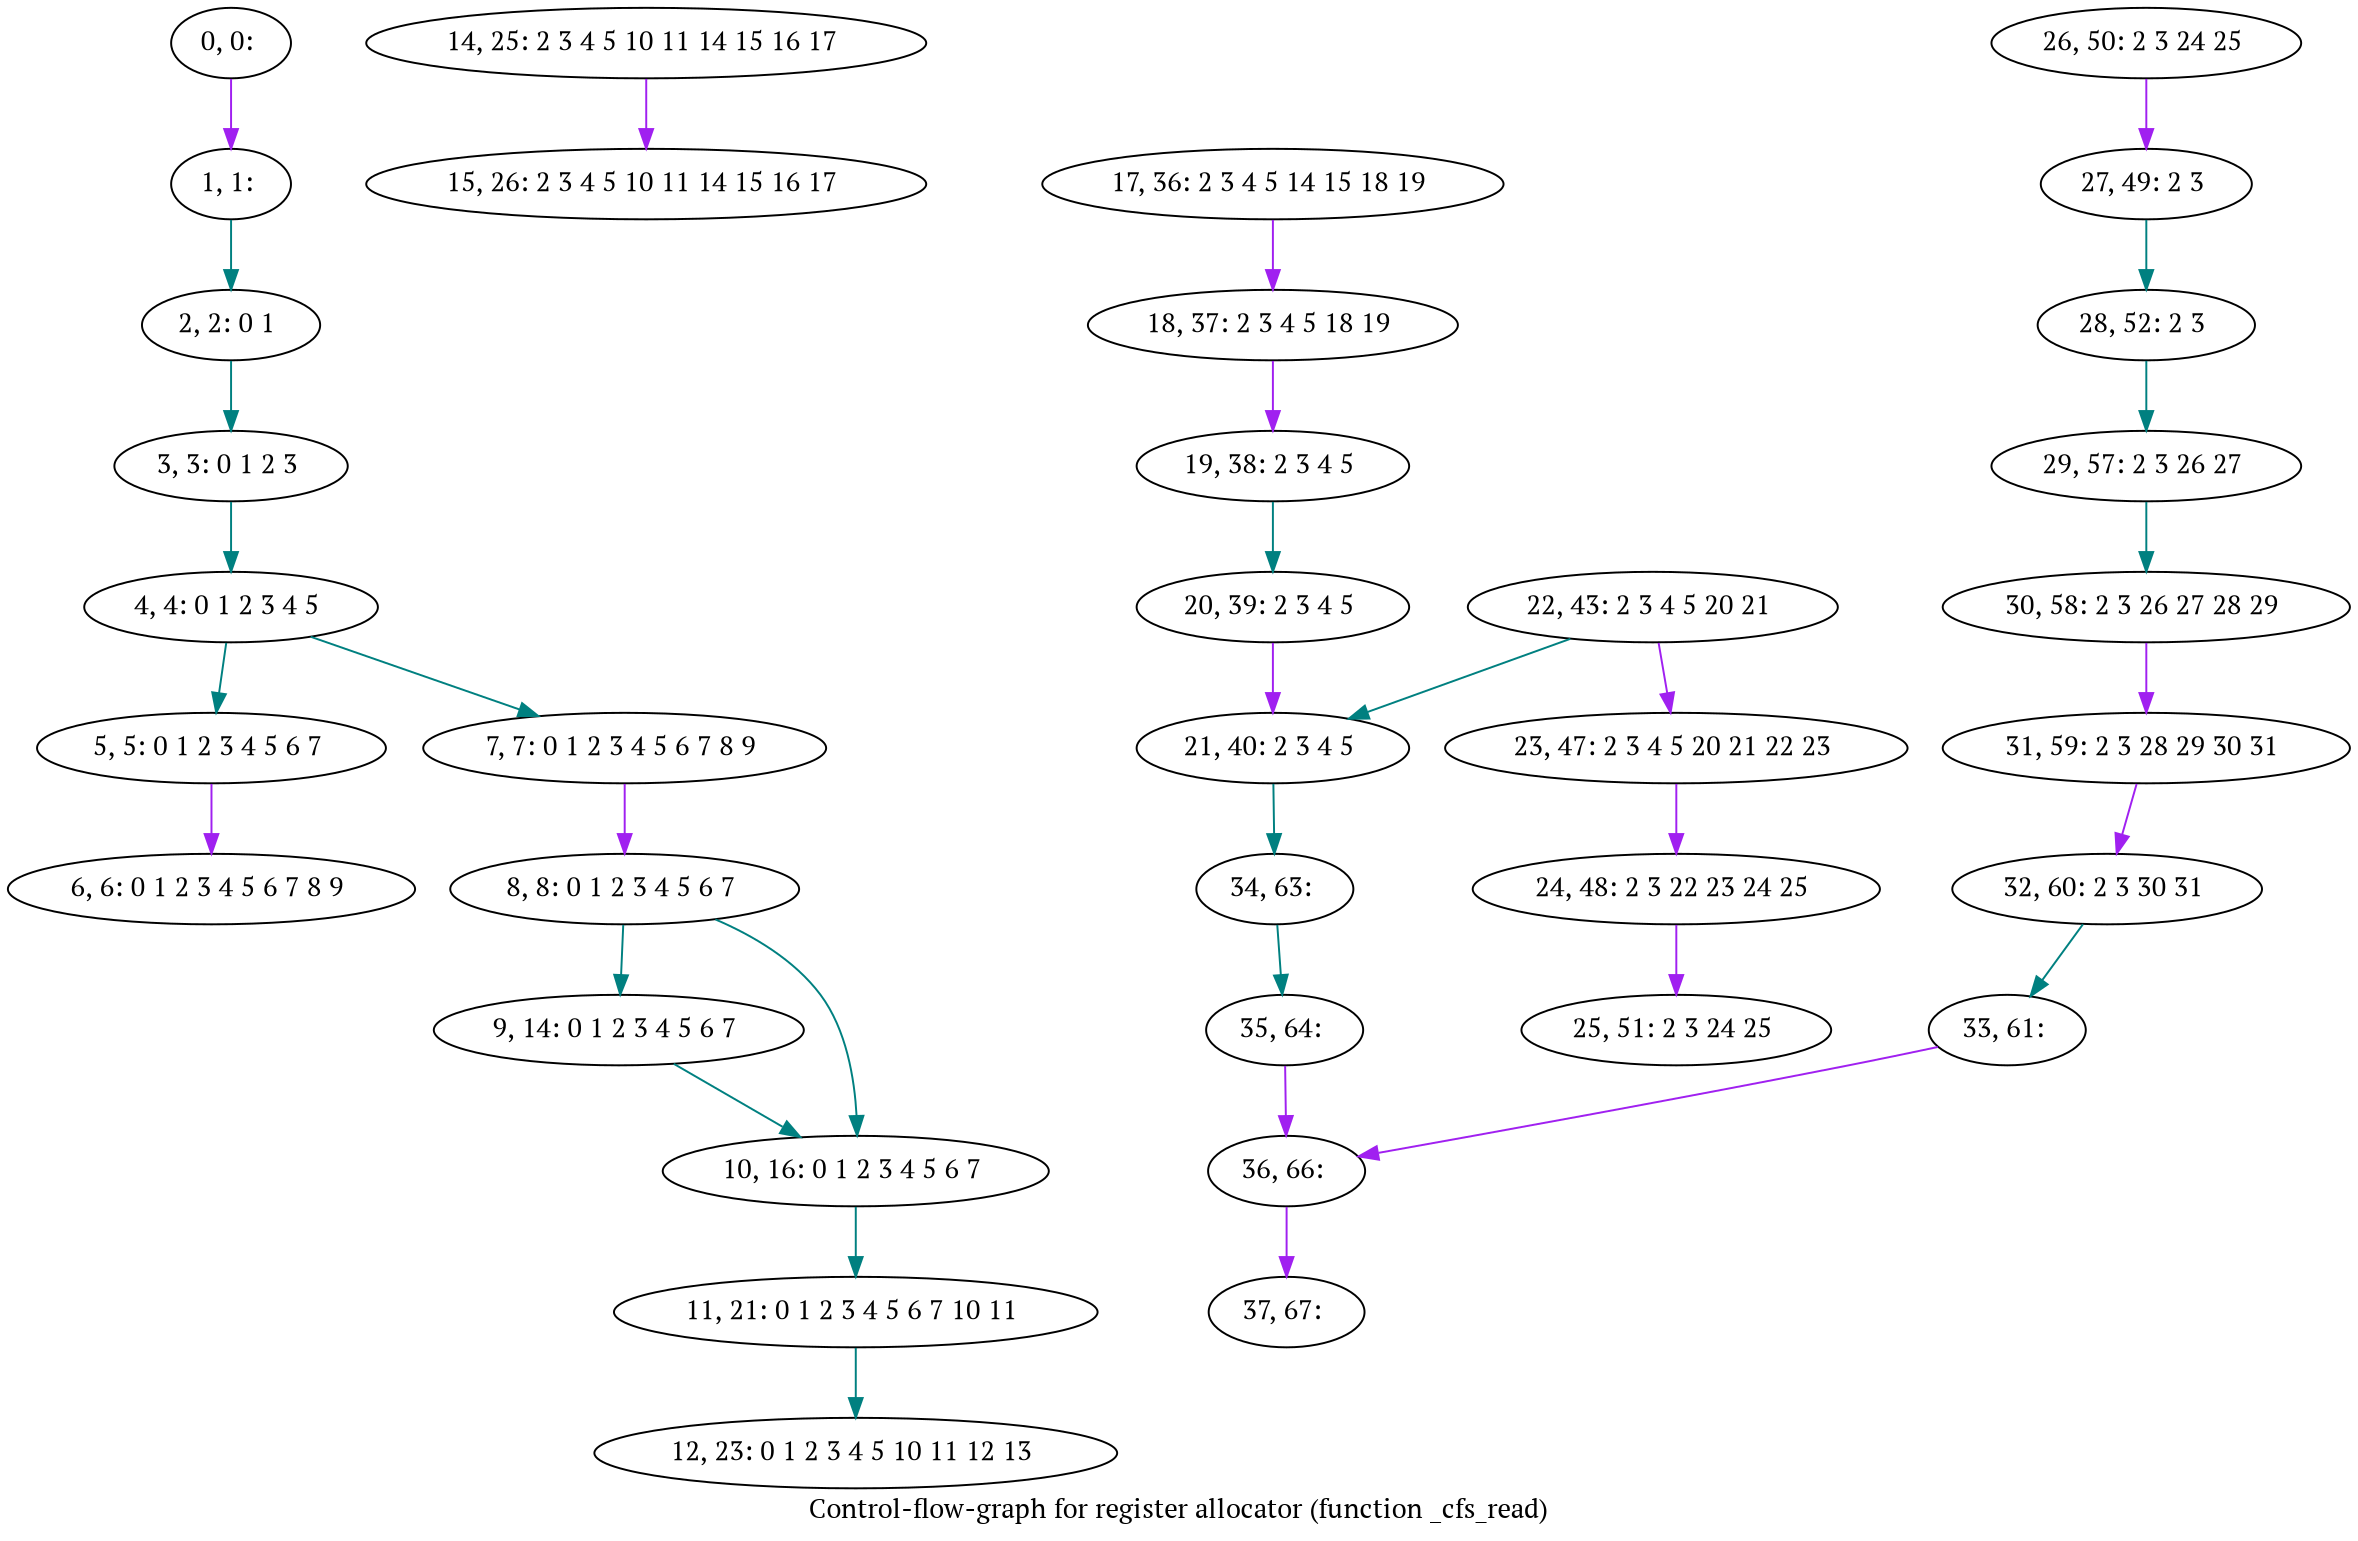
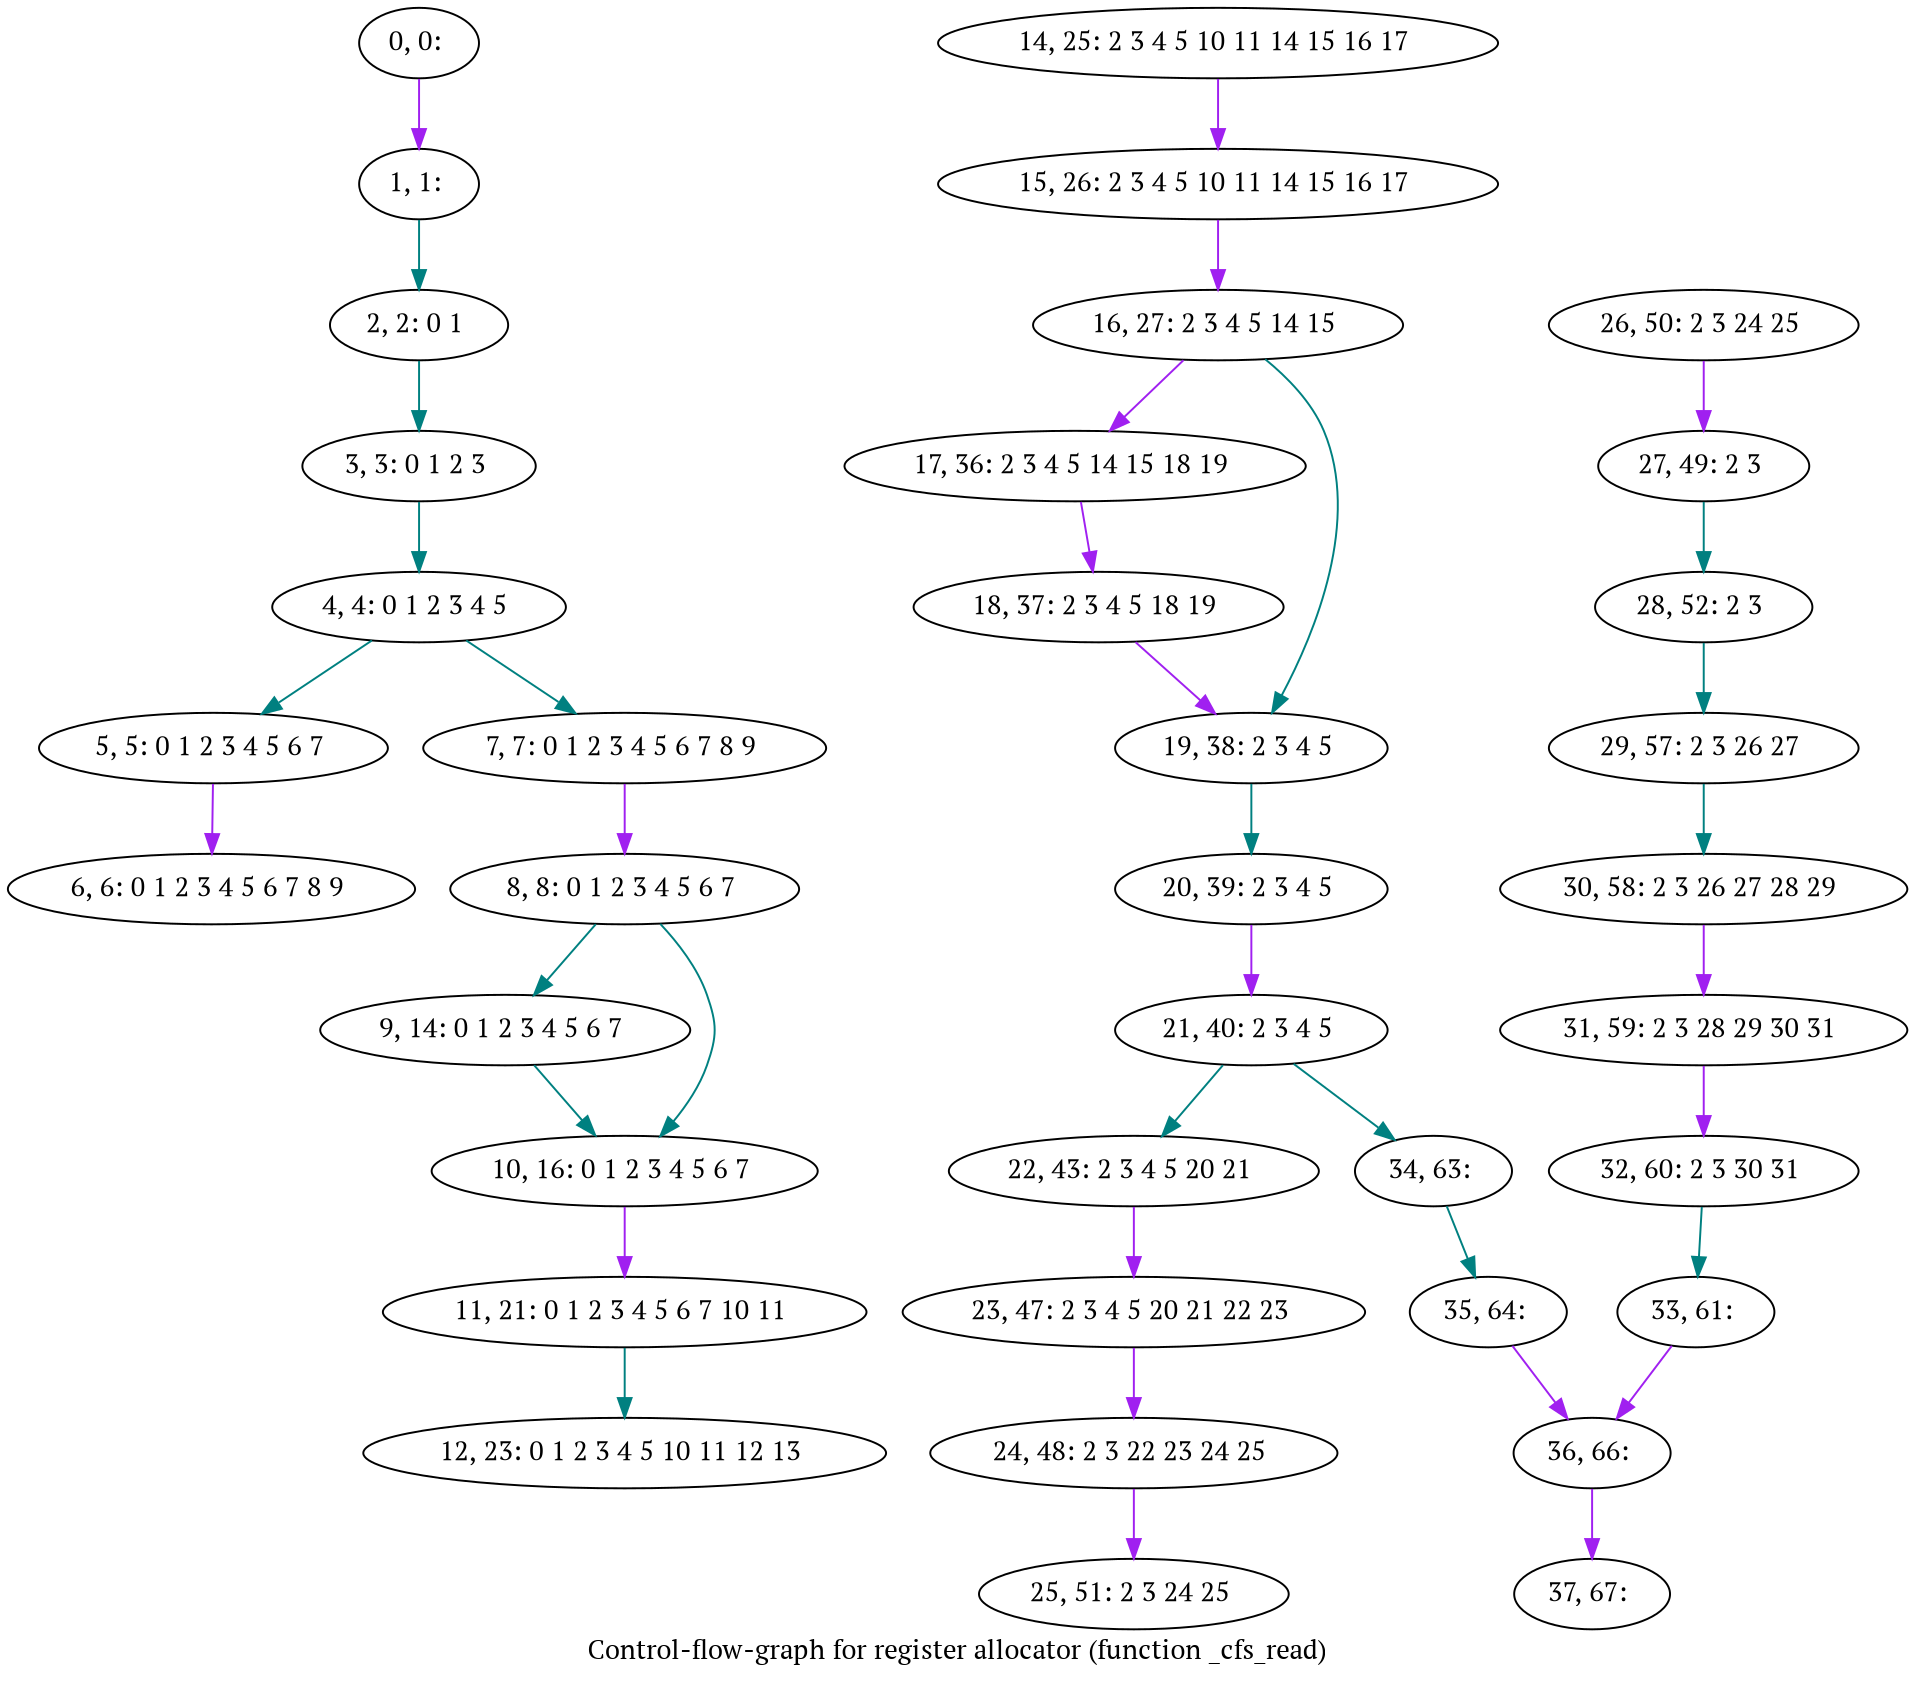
node "16, 27: 2 3 4 5 14 15": added
edge "22, 43: 2 3 4 5 20 21" -> "21, 40: 2 3 4 5": reversed
edge "10, 16: 0 1 2 3 4 5 6 7" -> "11, 21: 0 1 2 3 4 5 6 7 10 11": color teal -> purple
